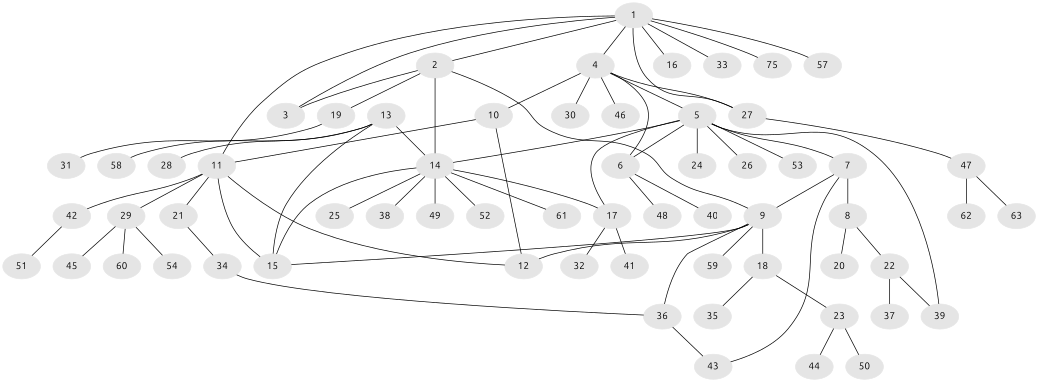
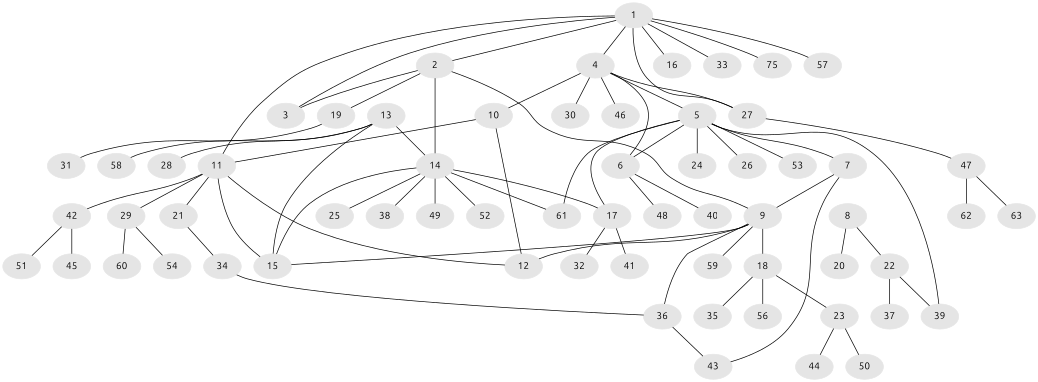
edge "5" -- "14": now "5" -- "61"
edge "7" -- "8": removed
edge "29" -- "45": now "42" -- "45"
node "56": added
